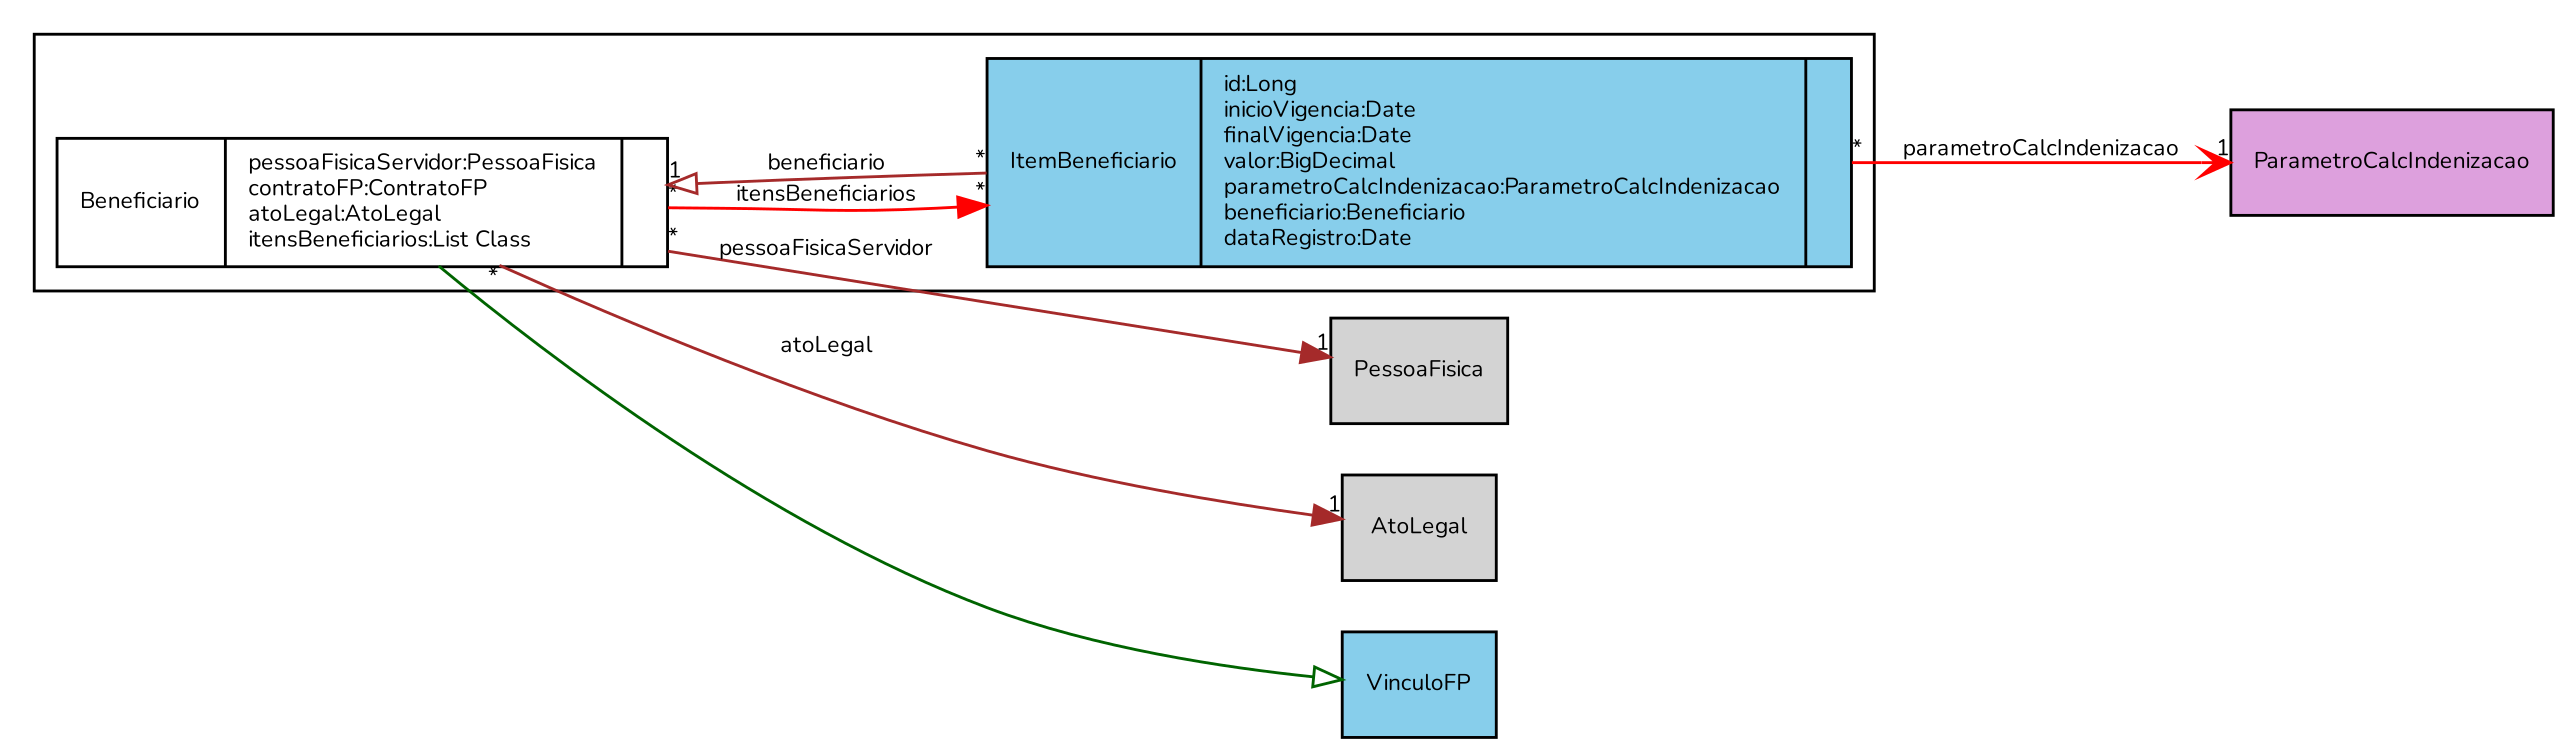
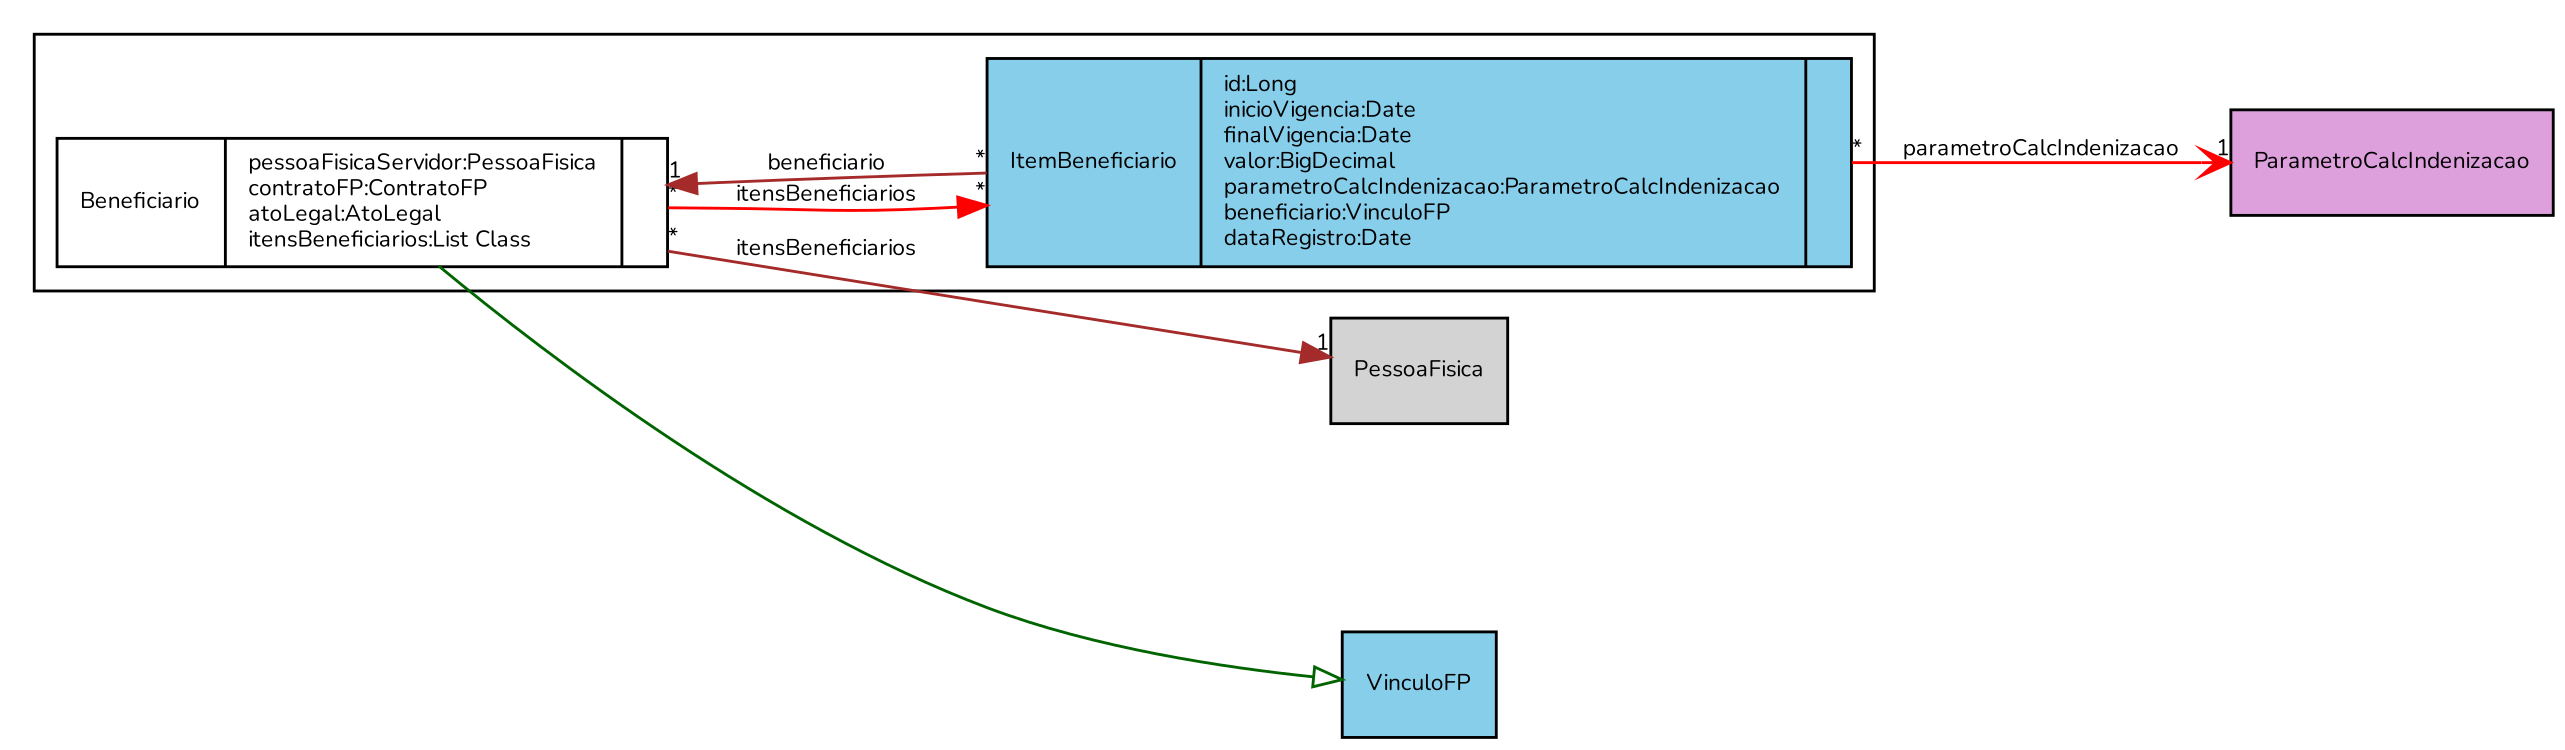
edge "ItemBeneficiario" -> "Beneficiario": arrowhead onormal -> normal
node "ItemBeneficiario": text "beneficiario:Beneficiario" -> "beneficiario:VinculoFP"
edge "Beneficiario" -> "PessoaFisica": label "pessoaFisicaServidor" -> "itensBeneficiarios"
node "AtoLegal": removed
